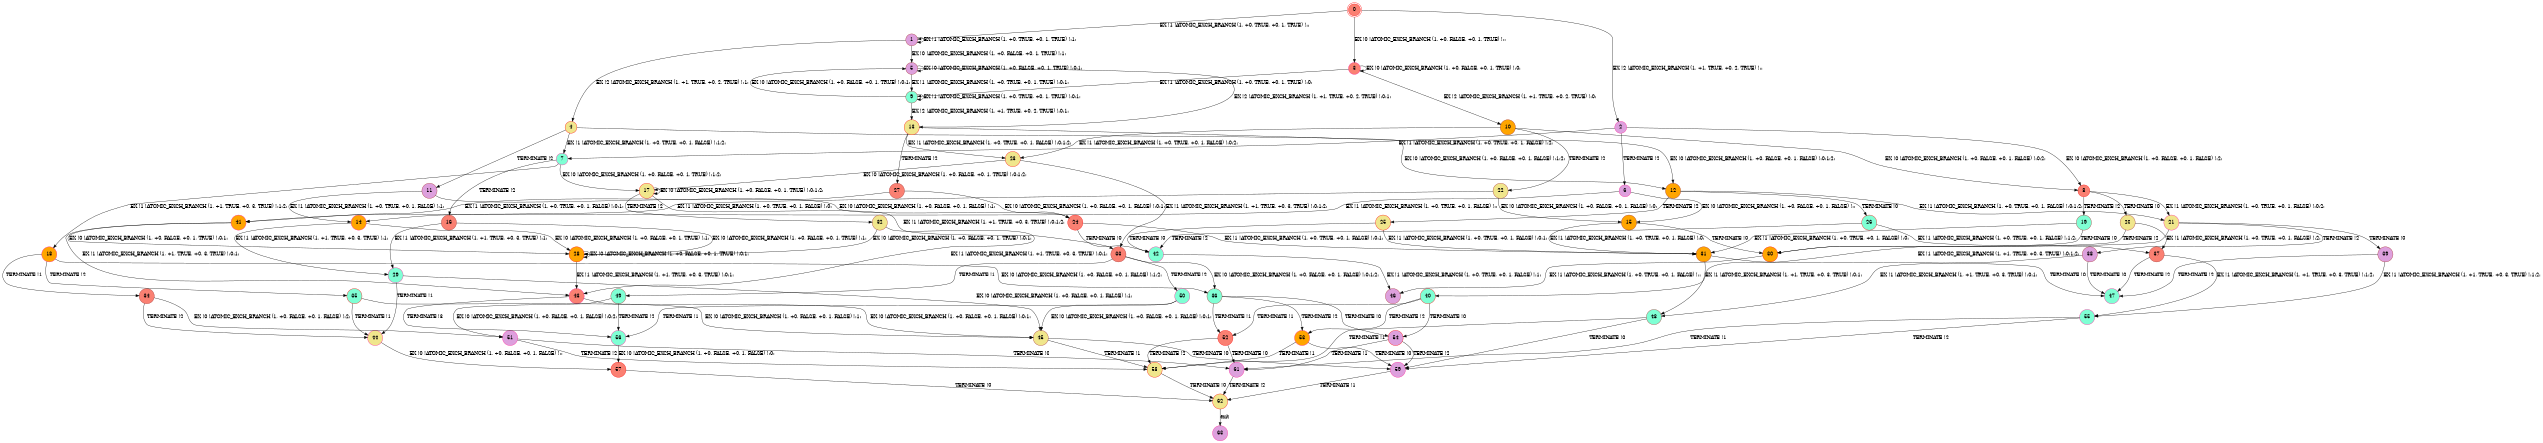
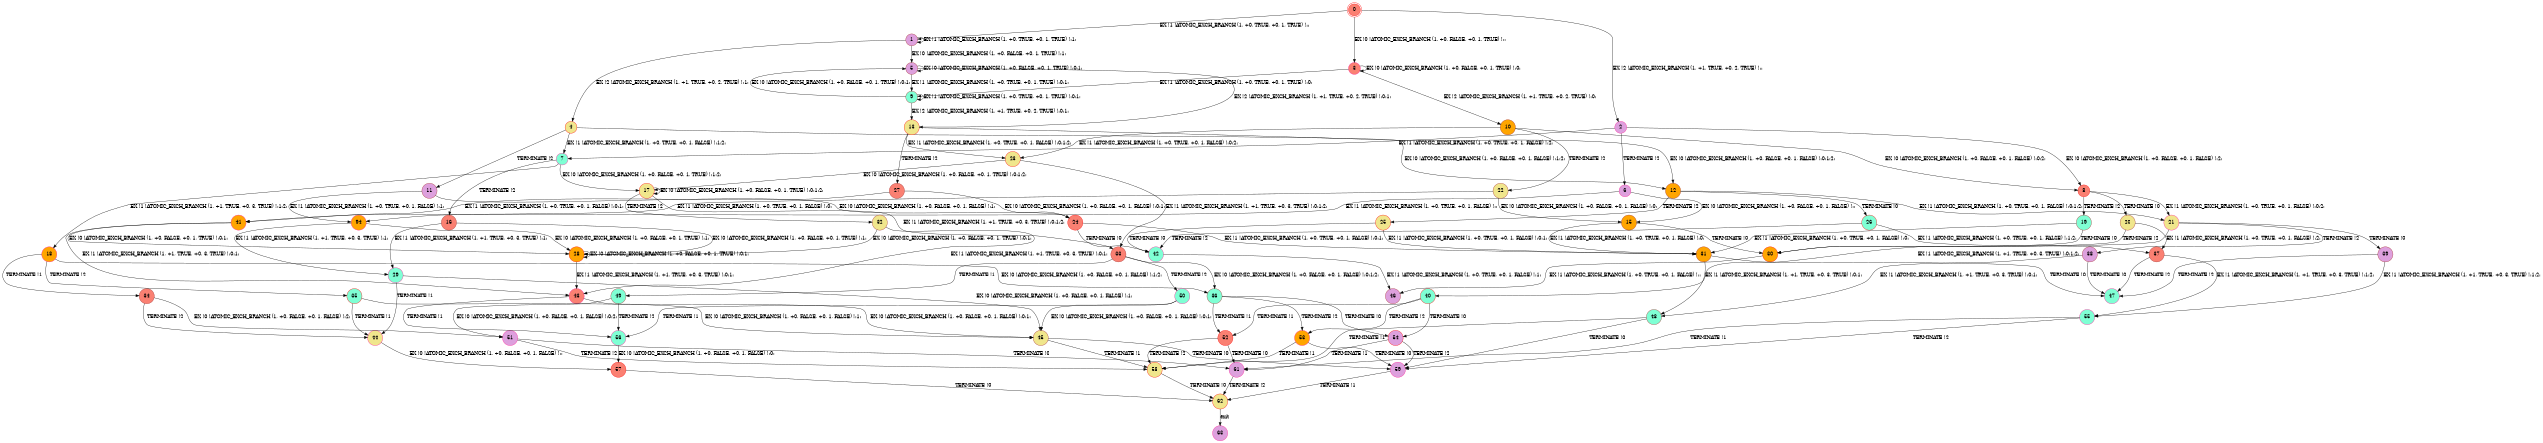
node "14": label "14" -> "94"
edge "43" -> "56": label "TERMINATE !3" -> "TERMINATE !1"
